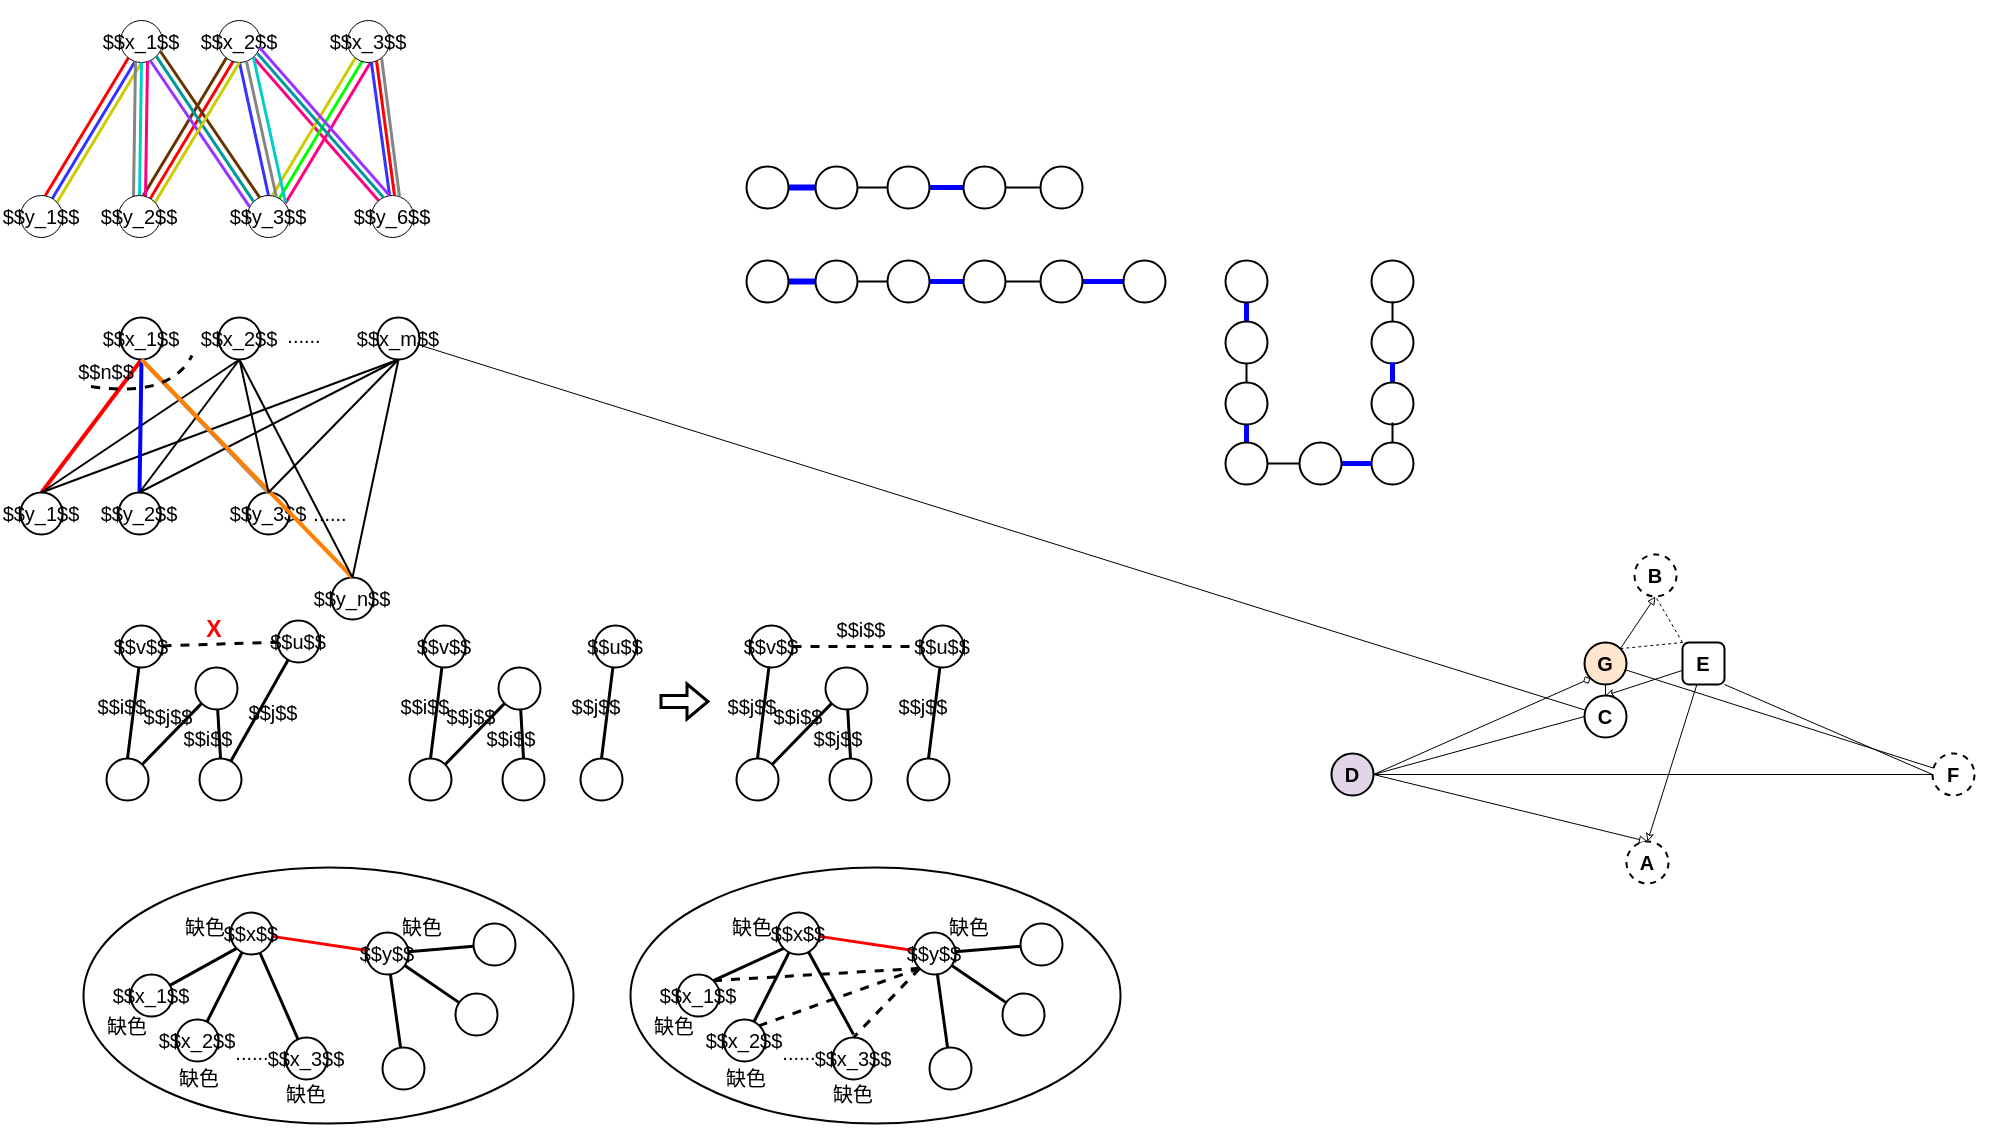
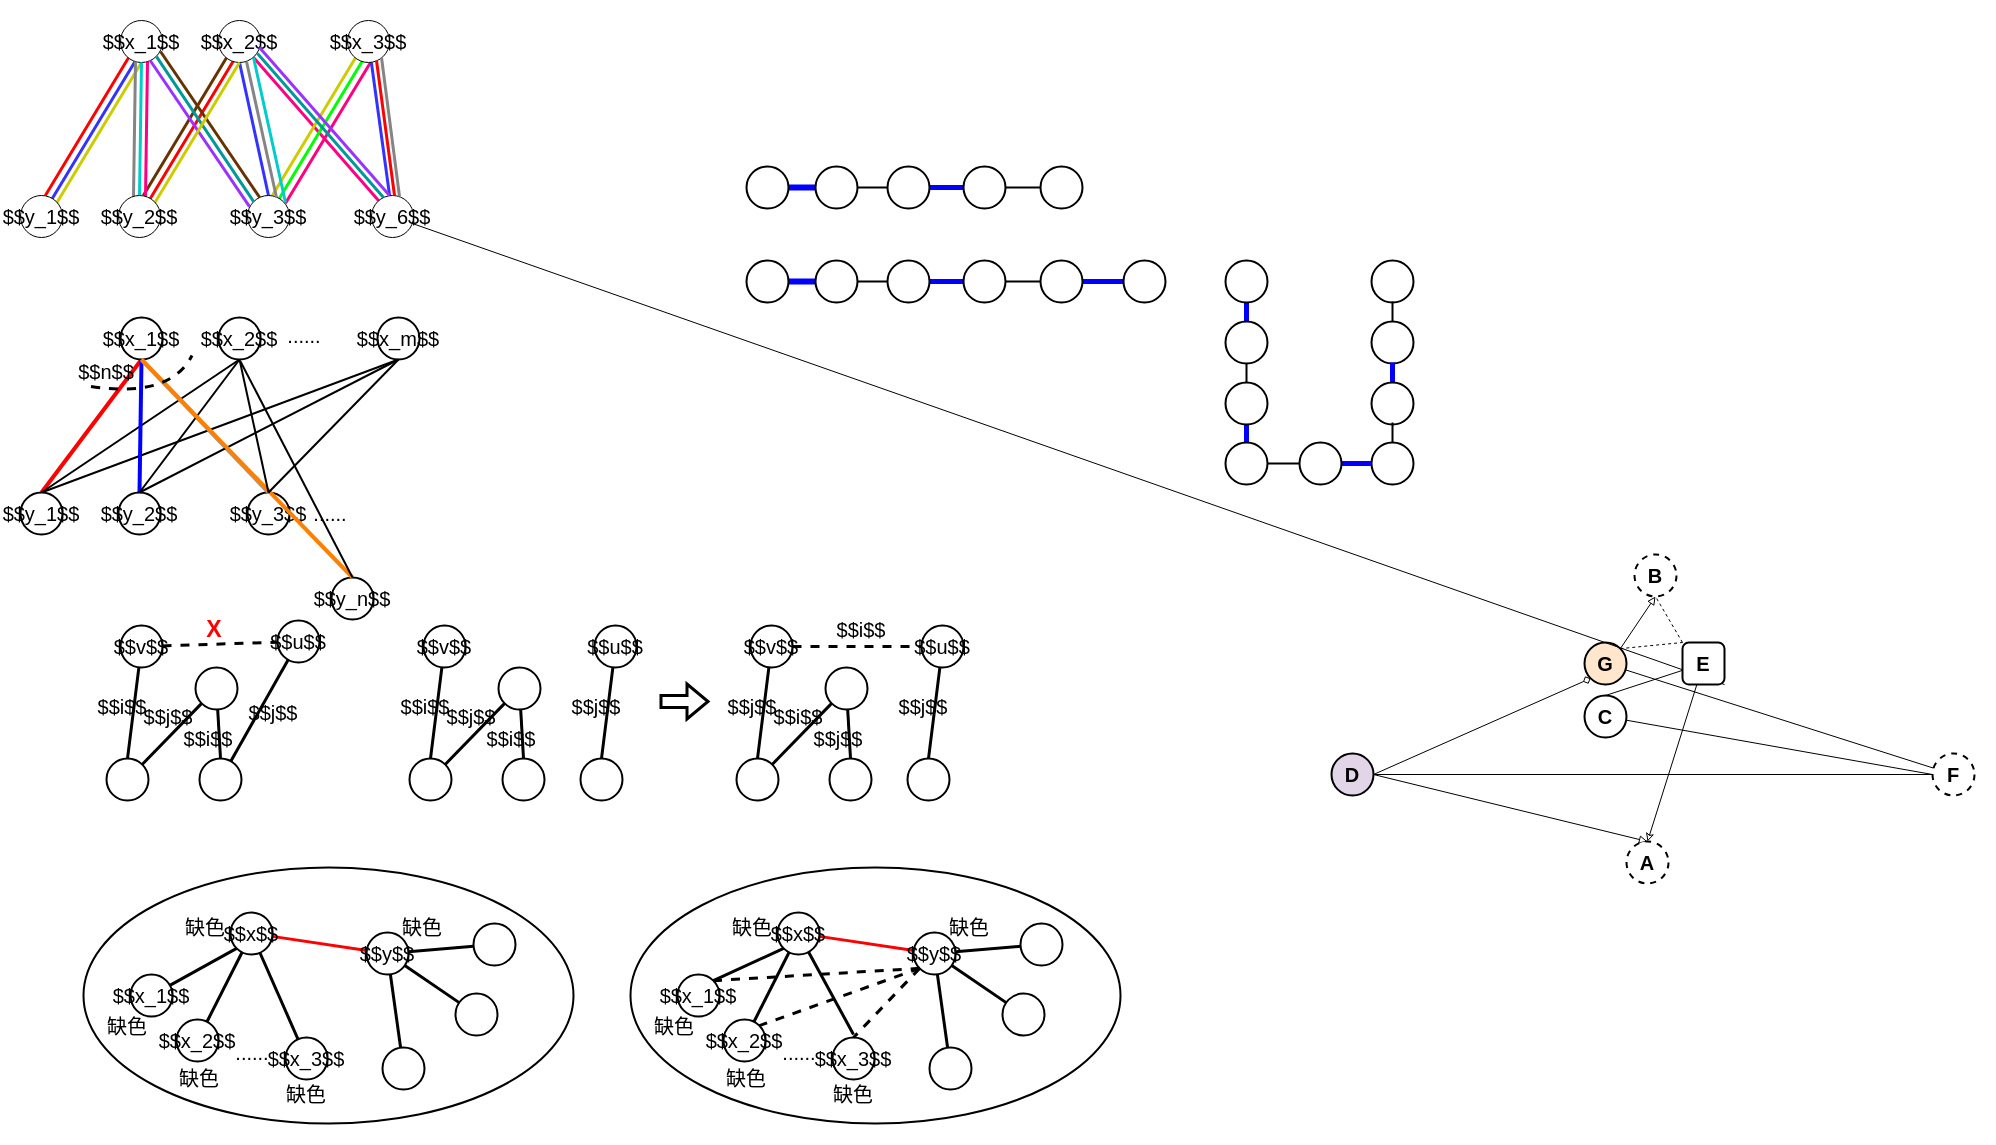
edge "$$x_m$$" -- "$$y_n$$": removed
edge "$$x_m$$" -- "C": now "F" -- "C"
edge "G" -- "C": removed
edge "E" -> "C": arrowhead classic -> none
edge "E" -- "F": now "E" -- "$$y_6$$"
edge "C" -- "D": removed
